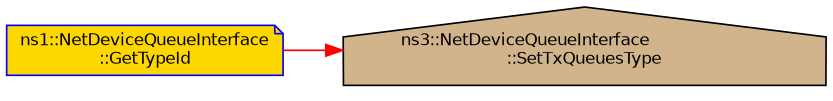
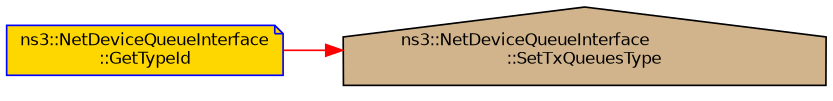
node "ns1::NetDeviceQueueInterface ::GetTypeId": label "ns1::NetDeviceQueueInterface ::GetTypeId" -> "ns3::NetDeviceQueueInterface ::GetTypeId"
